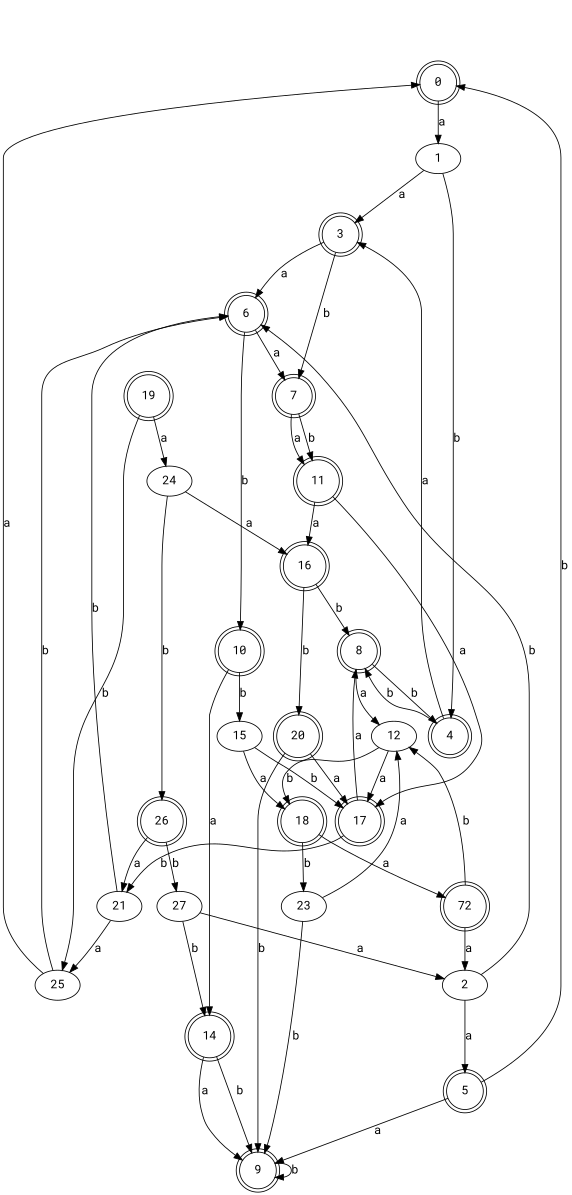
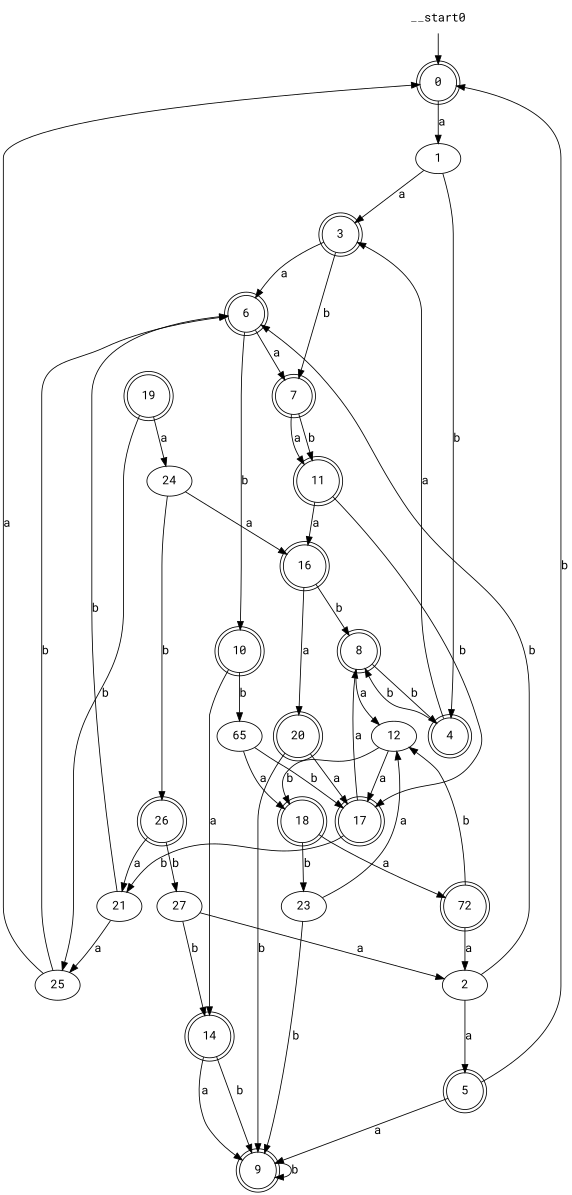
node "__start0": added
edge "16" -> "20": label "b" -> "a"
edge "11" -> "17": label "a" -> "b"
node "15": label "15" -> "65"
